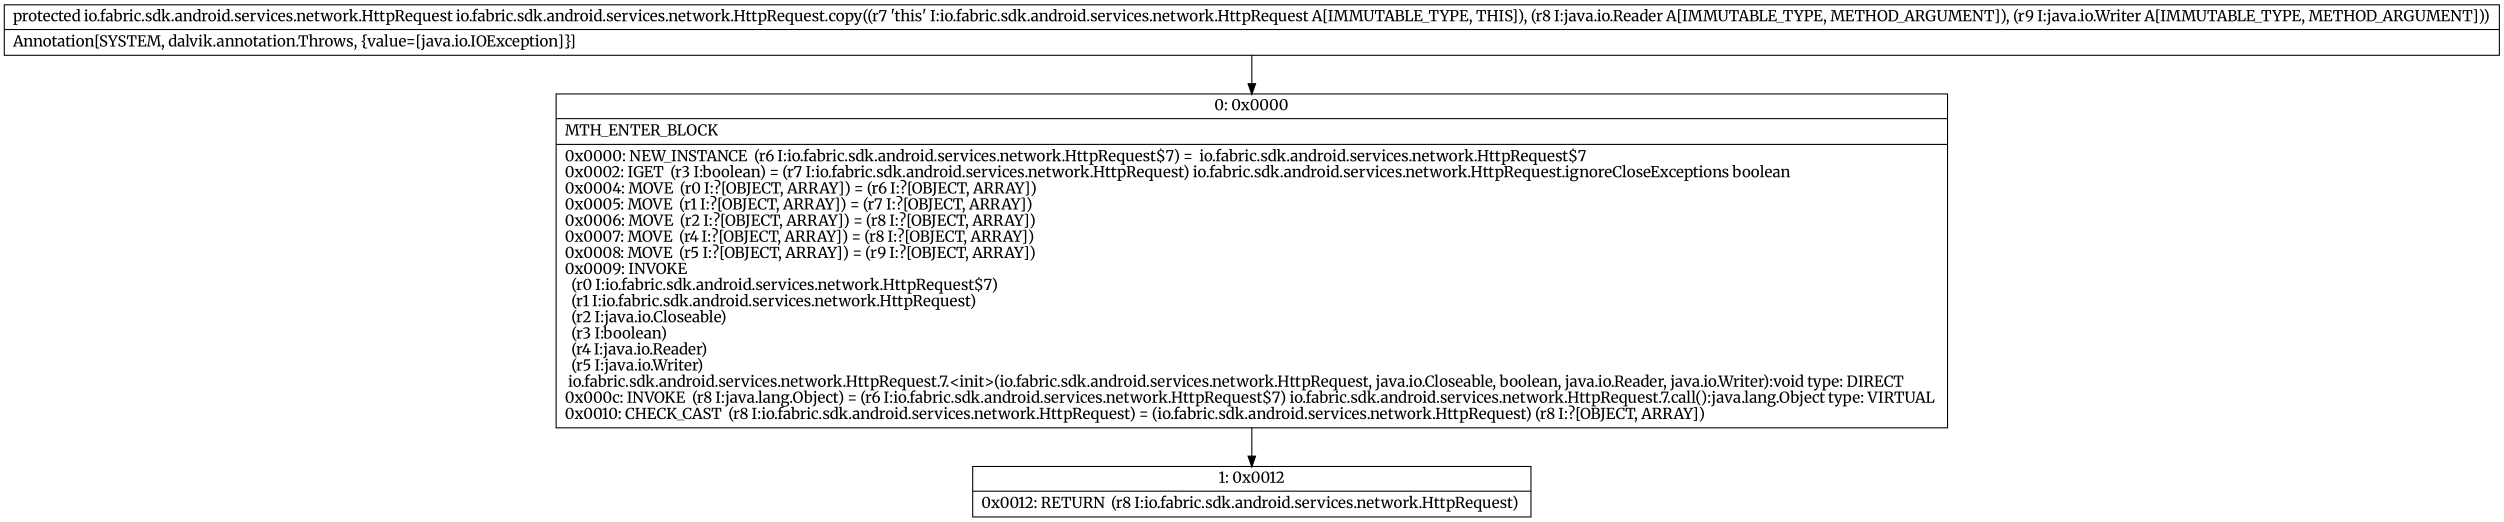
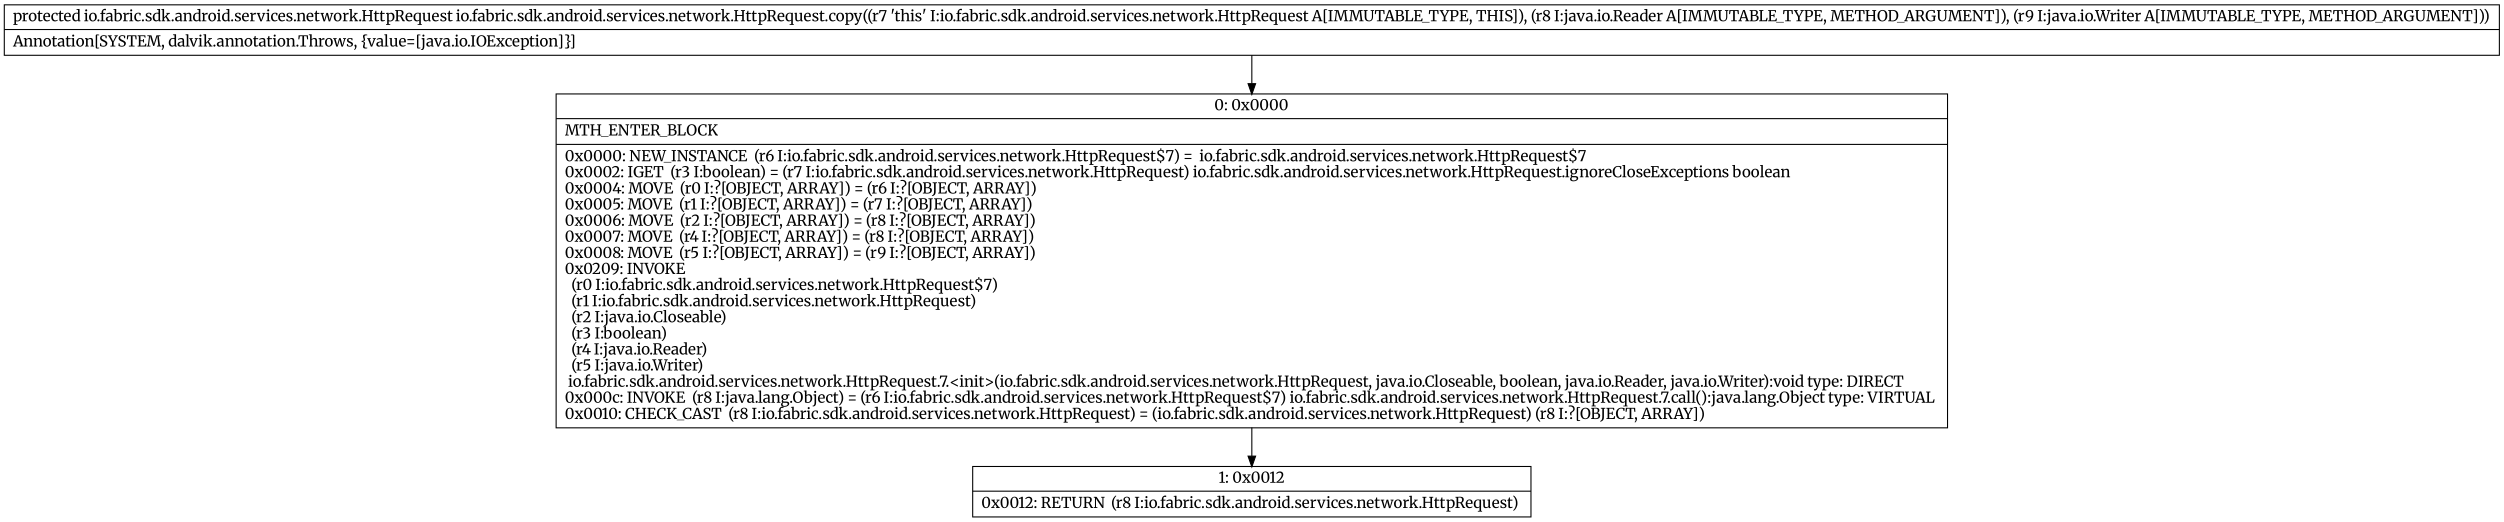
node "0: 0x0000": text "0x0009: INVOKE" -> "0x0209: INVOKE"
